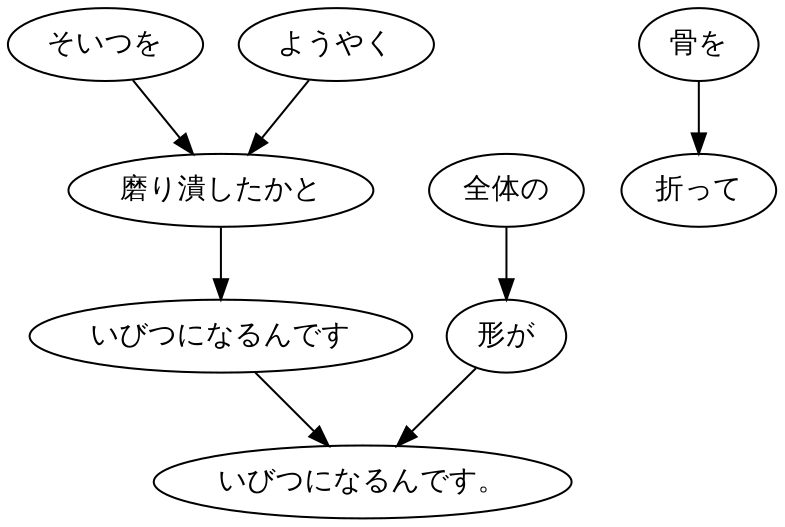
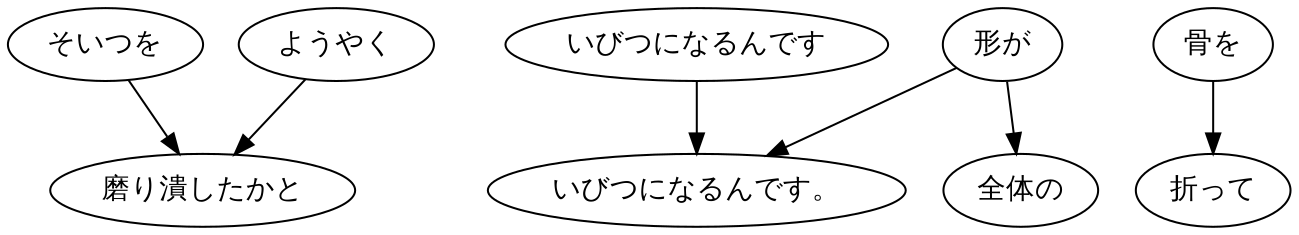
edge "磨り潰したかと" -> "いびつになるんです": removed
edge "全体の" -> "形が": reversed
